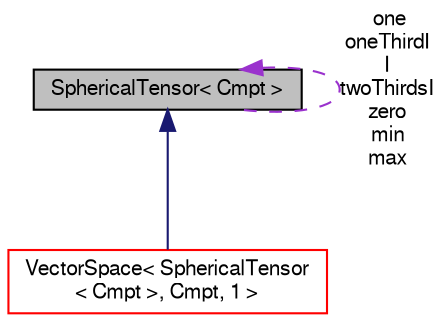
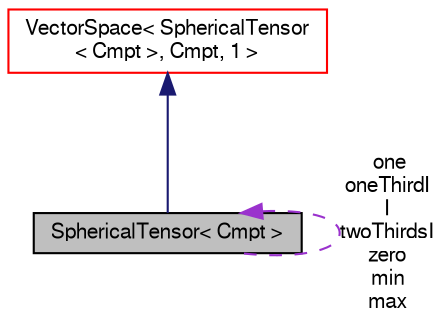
edge "VectorSpace< SphericalTensor < Cmpt >, Cmpt, 1 >" -> "SphericalTensor< Cmpt >": reversed
